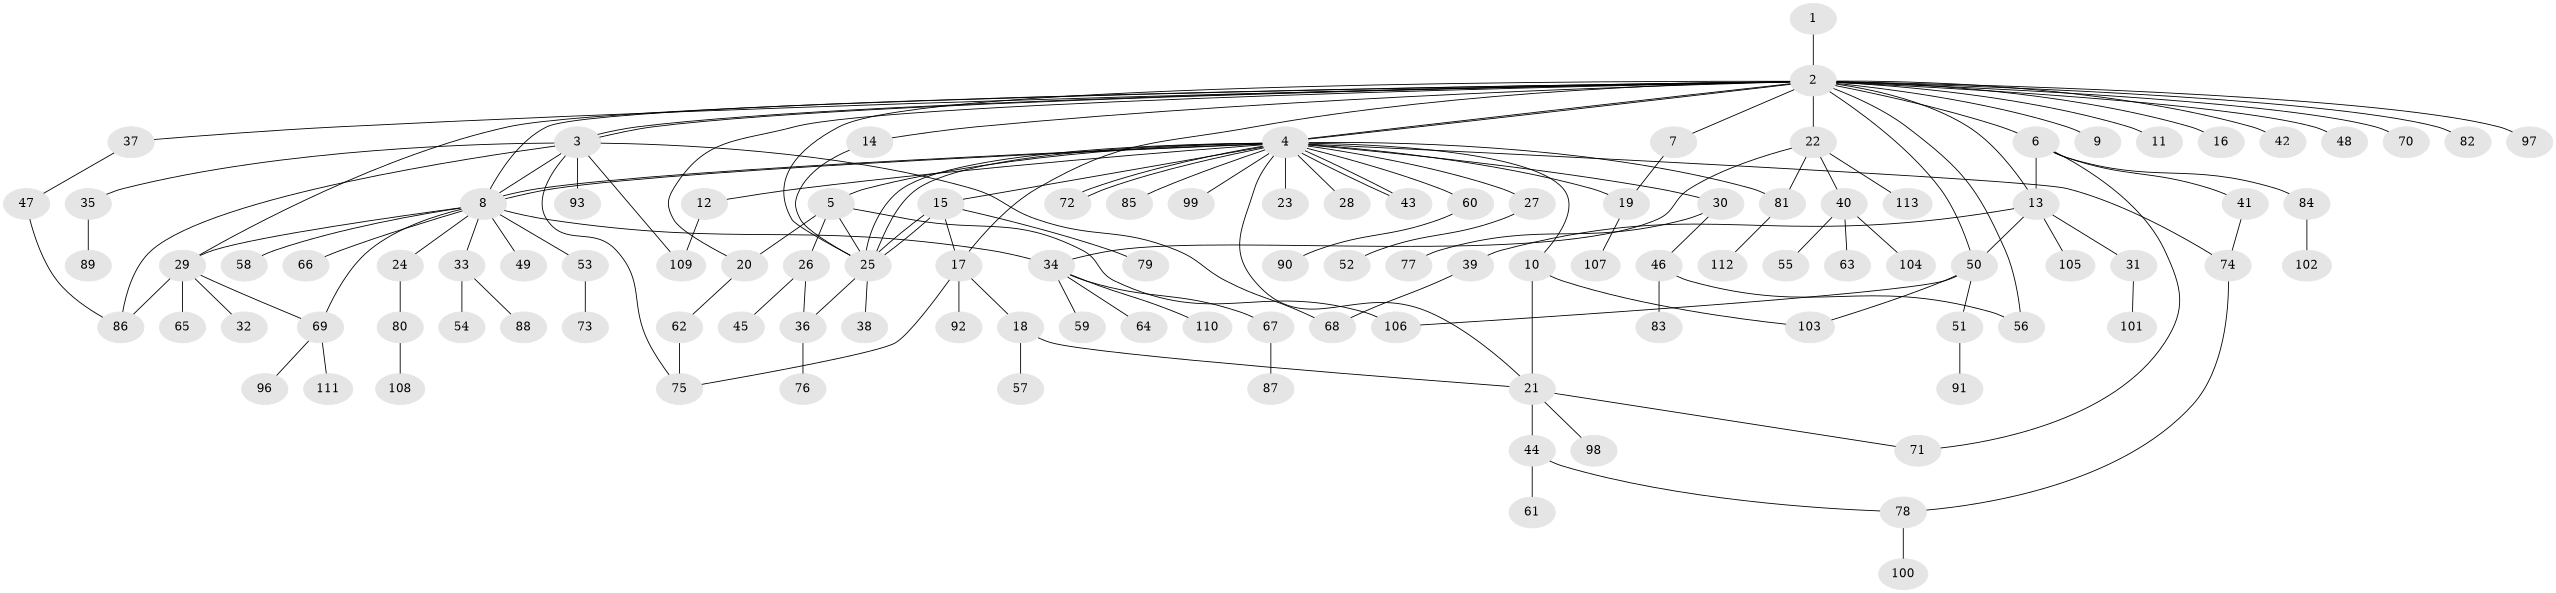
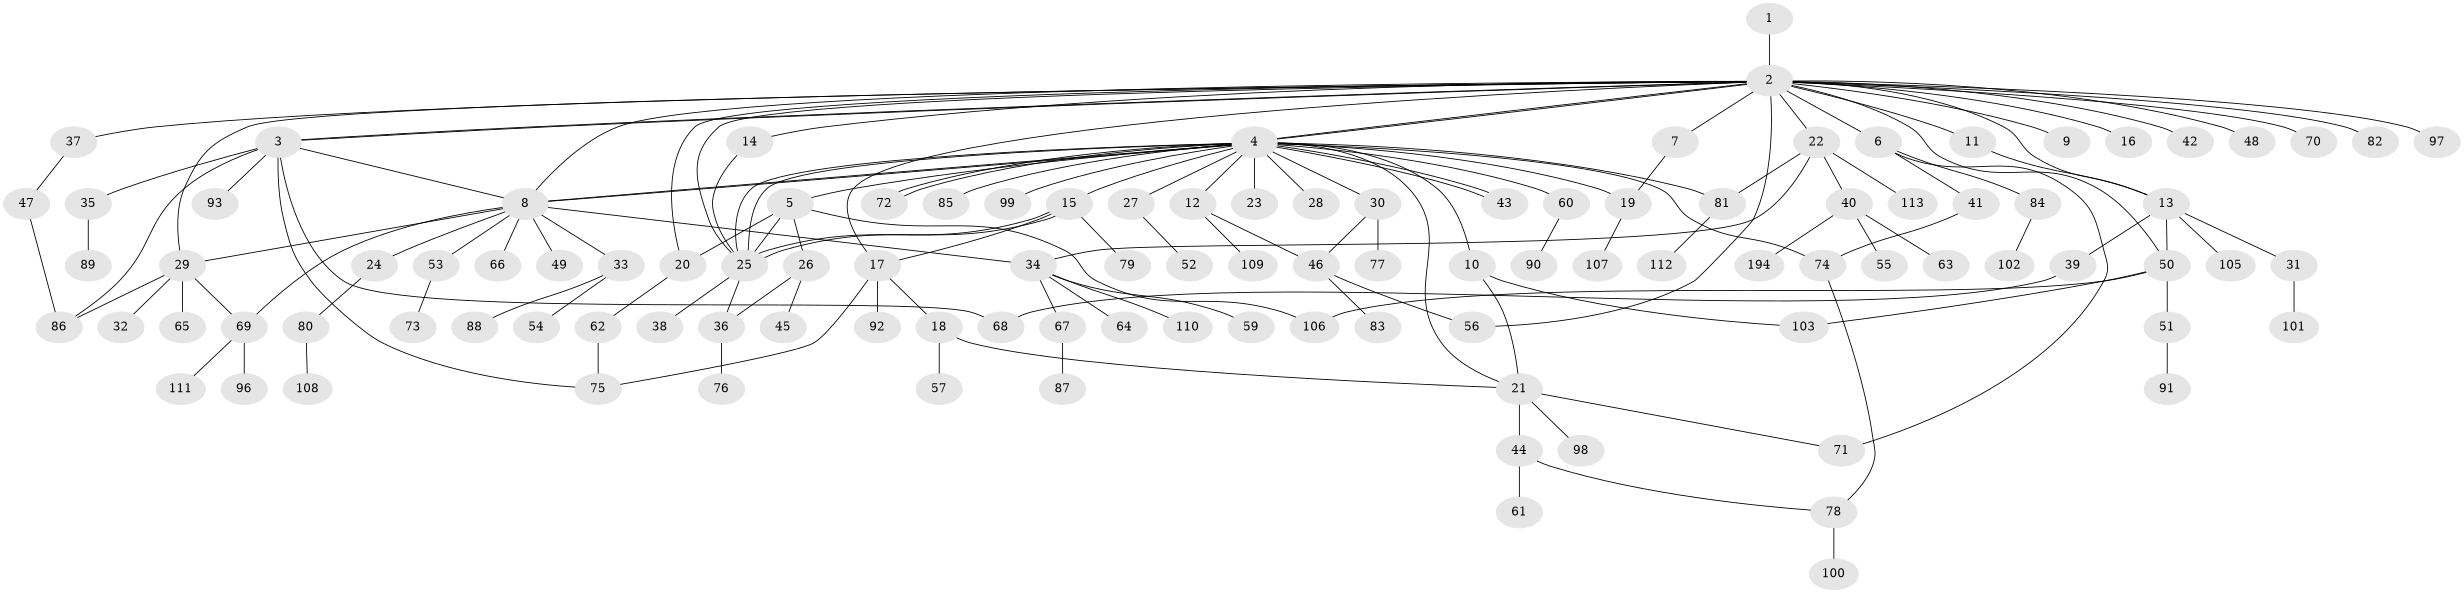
edge "6" -- "13": now "11" -- "13"
edge "3" -- "109": removed
edge "12" -- "46": added
node "58": removed
node "104": label "104" -> "194"
